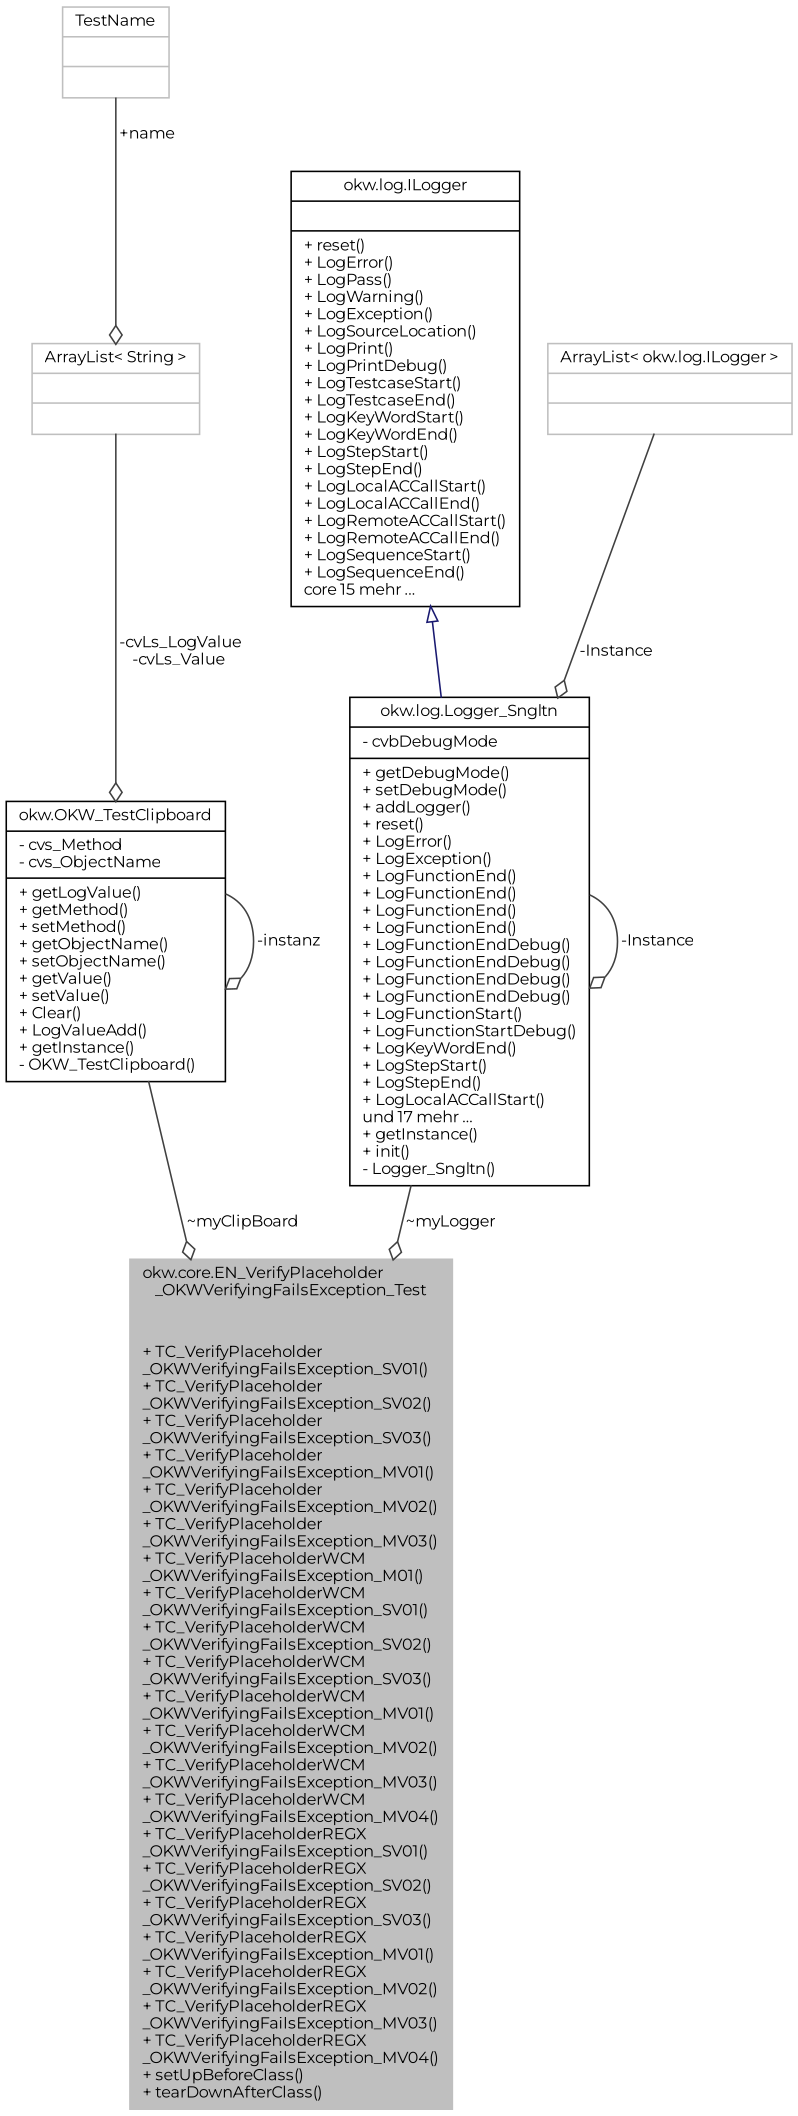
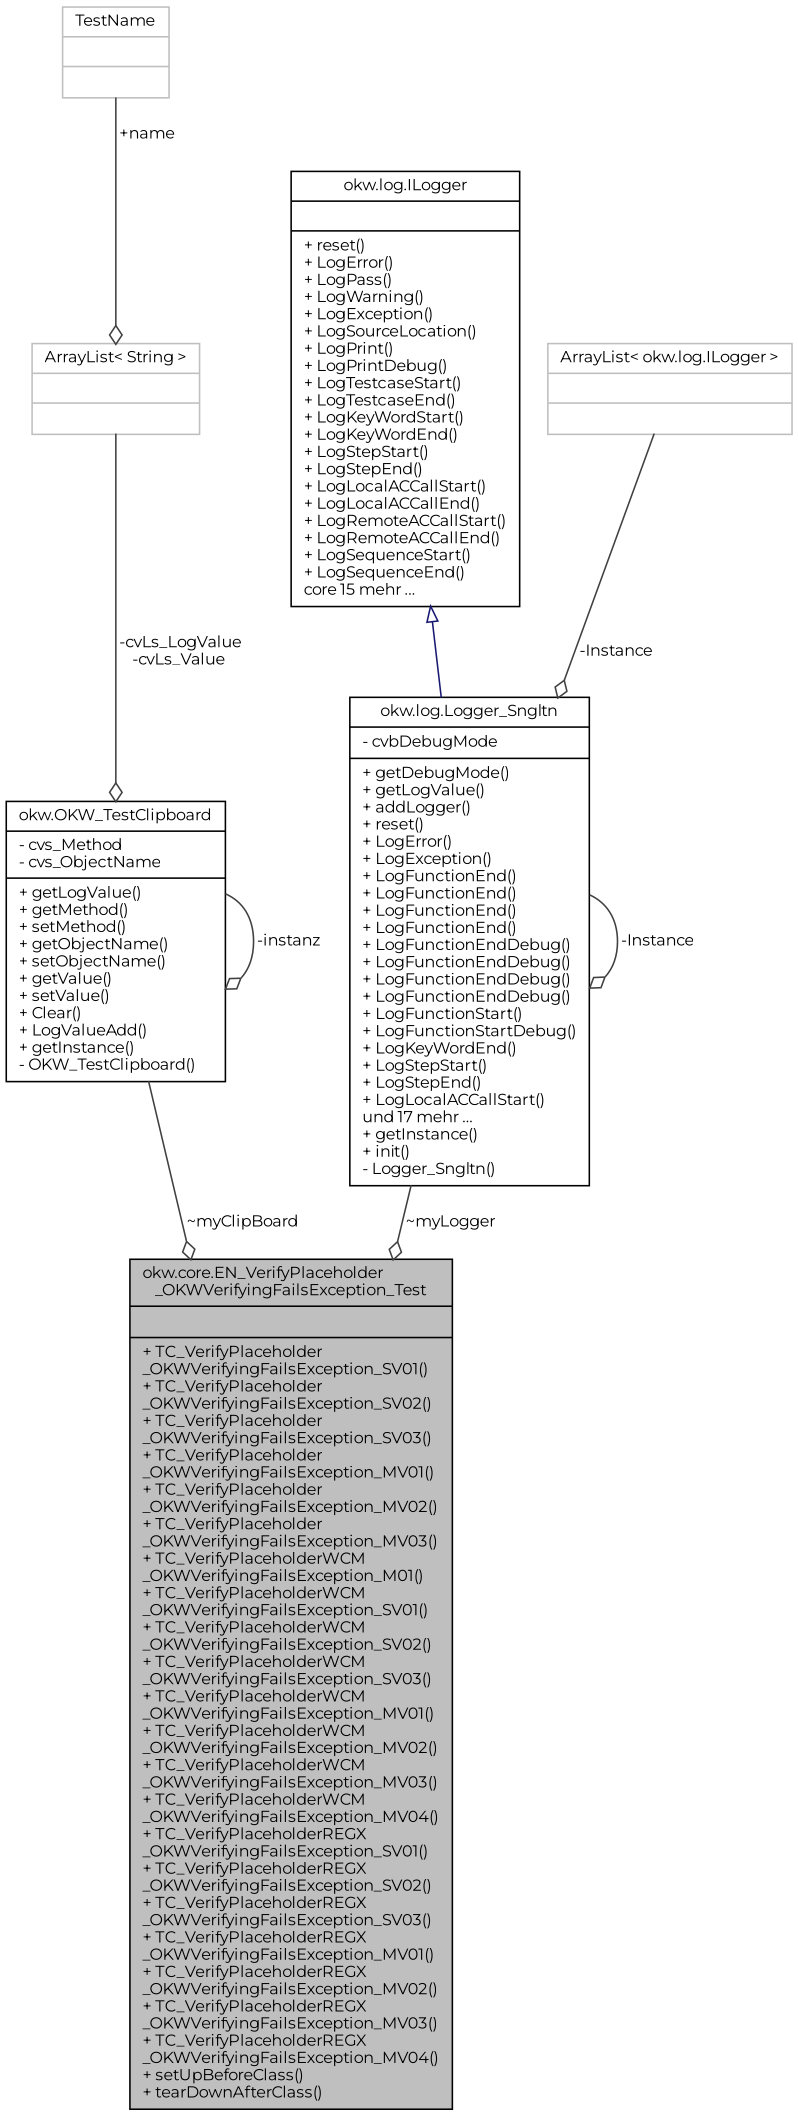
node "okw.log.Logger_Sngltn": text "+ setDebugMode()" -> "+ getLogValue()"
node "okw.core.EN_VerifyPlaceholder": color grey75 -> black
